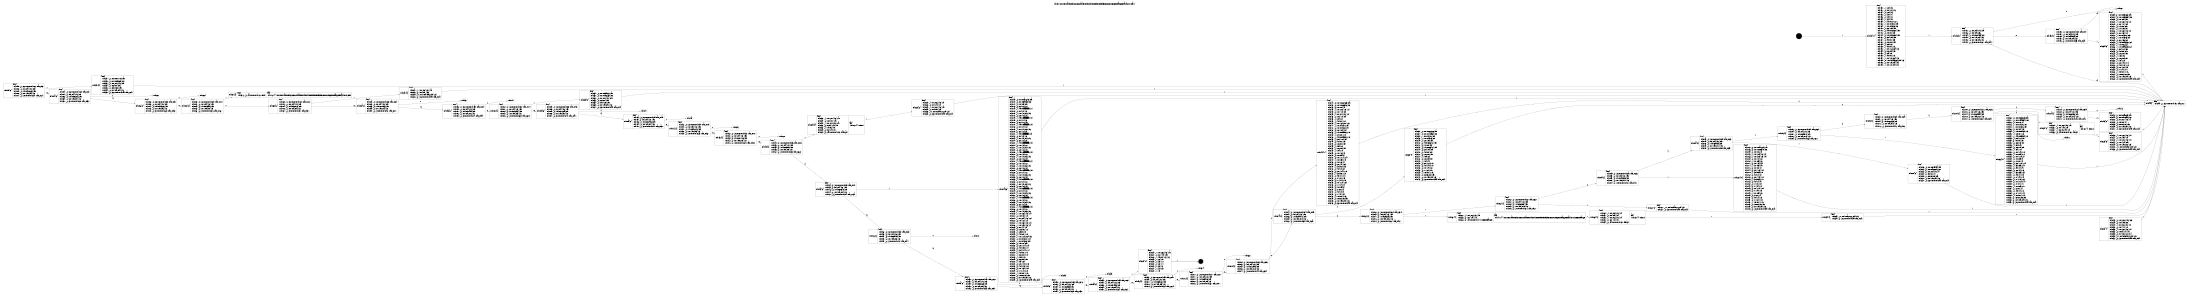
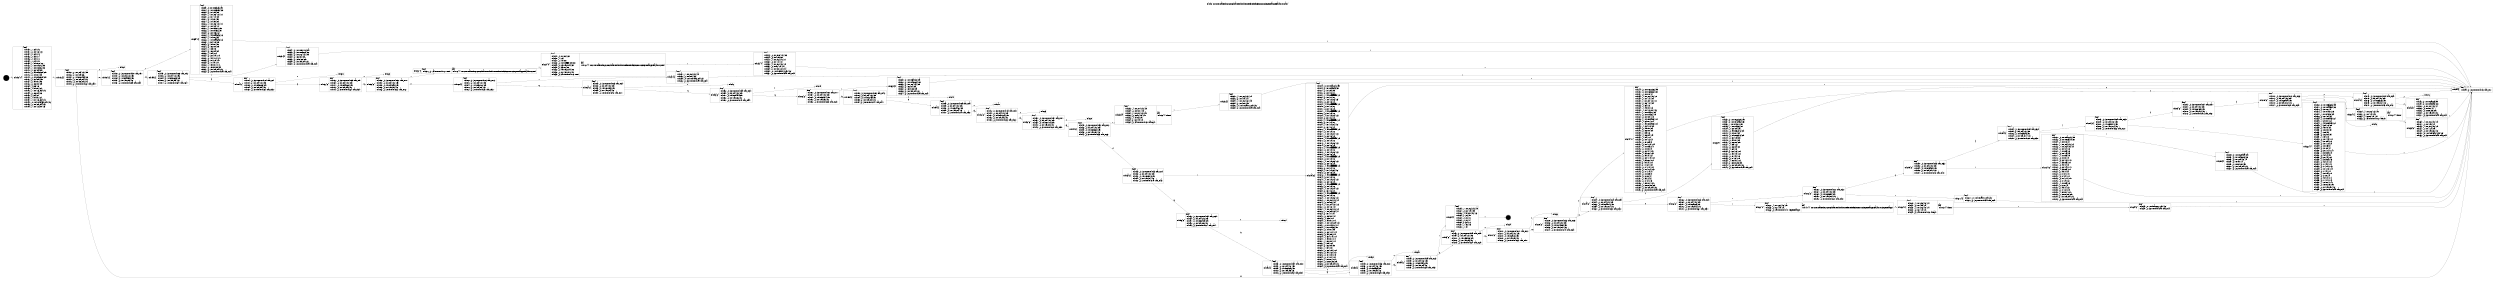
edge "0x401de2 [28]" -> "0x402827": now "0x401de2 [28]" -> "0x401dfe [28]"
node "0x40251b [40]": added
